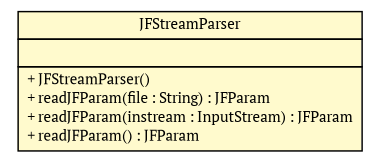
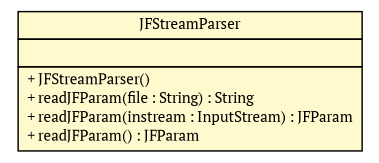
node "JFStreamParser": text "+ readJFParam(file : String) : JFParam" -> "+ readJFParam(file : String) : String"
